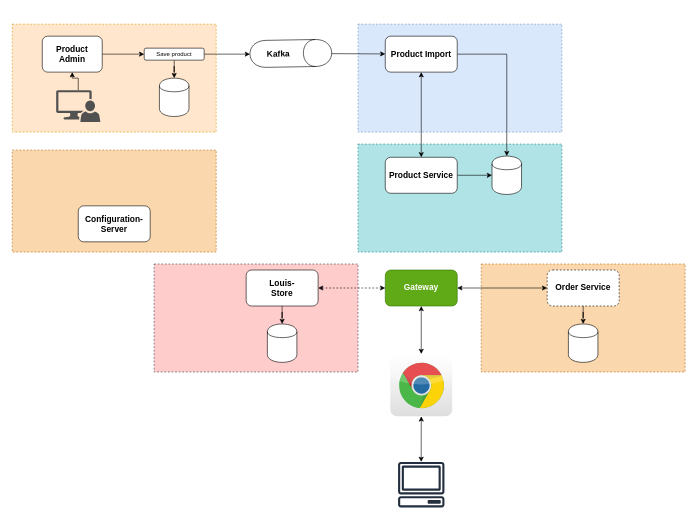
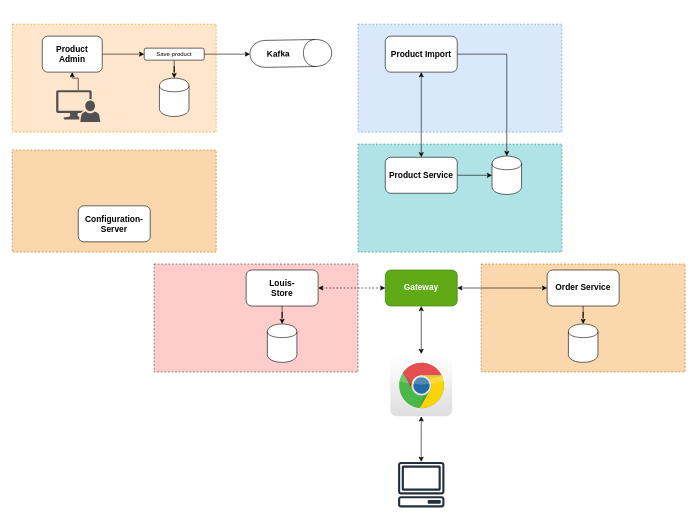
edge "Kafka" -> "Product Import": removed
node "Order Service": style dashed -> solid
